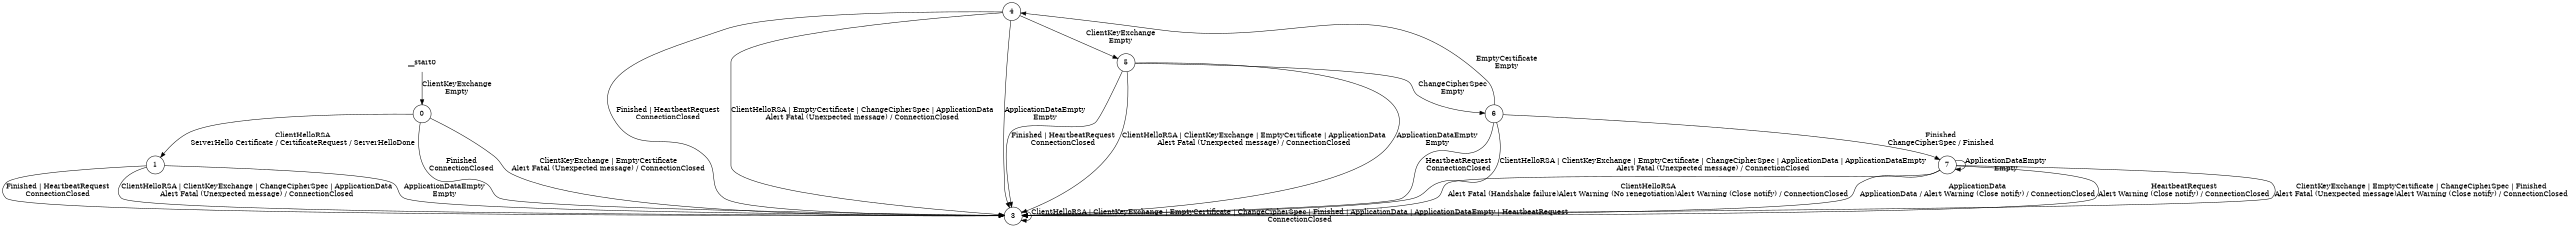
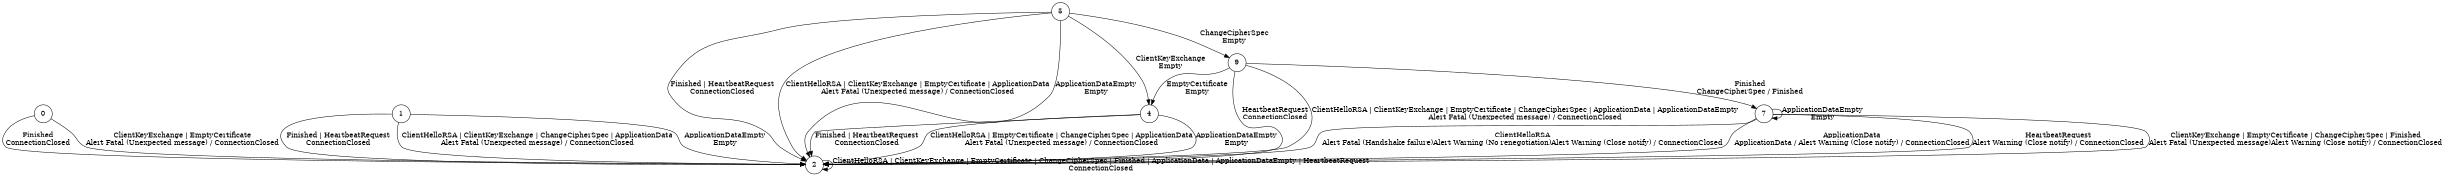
edge "4" -> "5": reversed
node "__start0": removed
node "6": label "6" -> "9"
edge "0" -> "1": removed, label "ClientHelloRSA ServerHello Certificate / CertificateRequest / ServerHelloDone"
node "3": label "3" -> "2"
